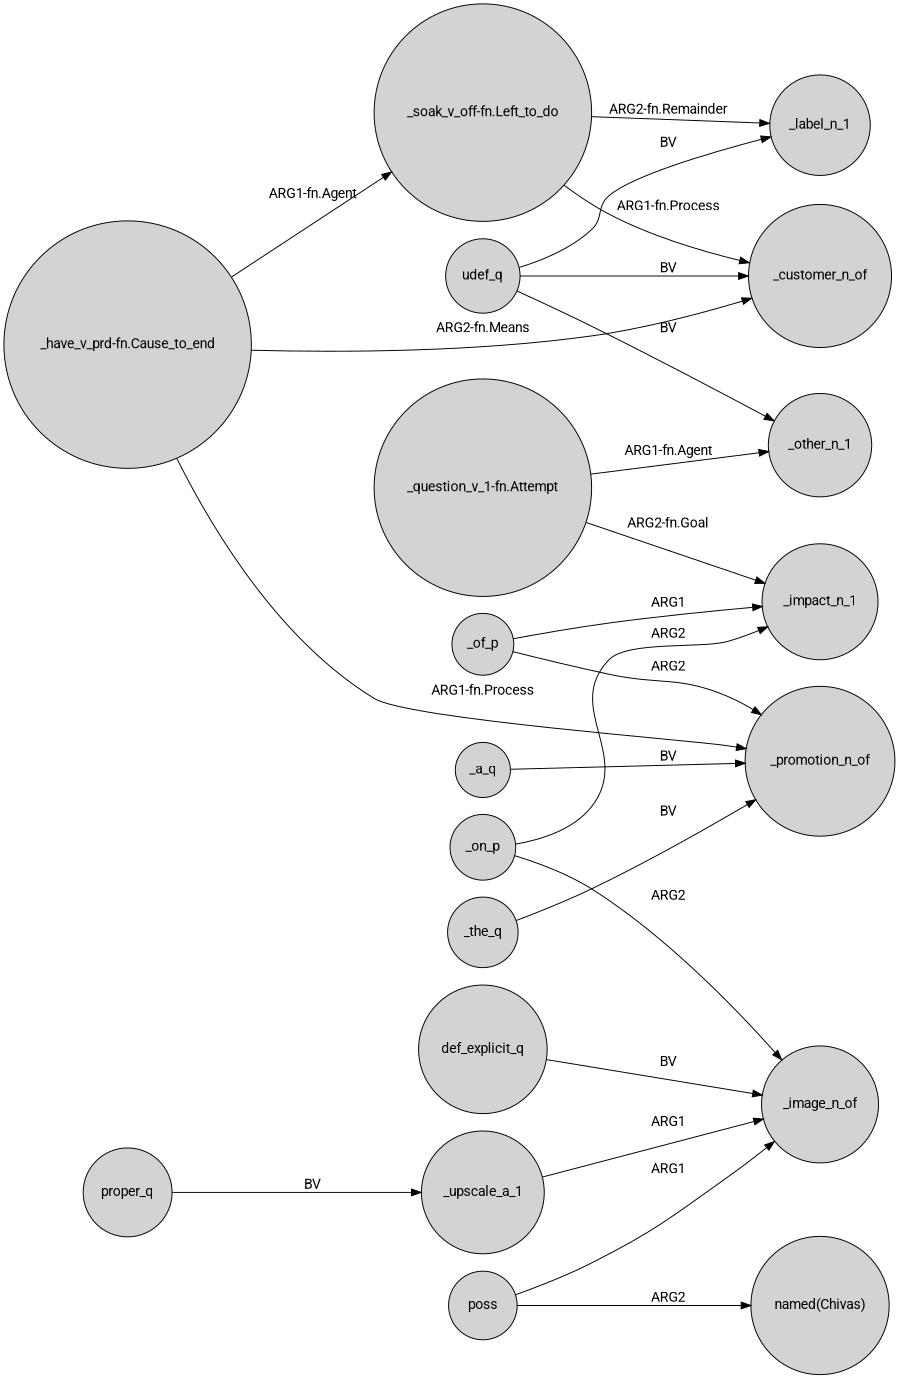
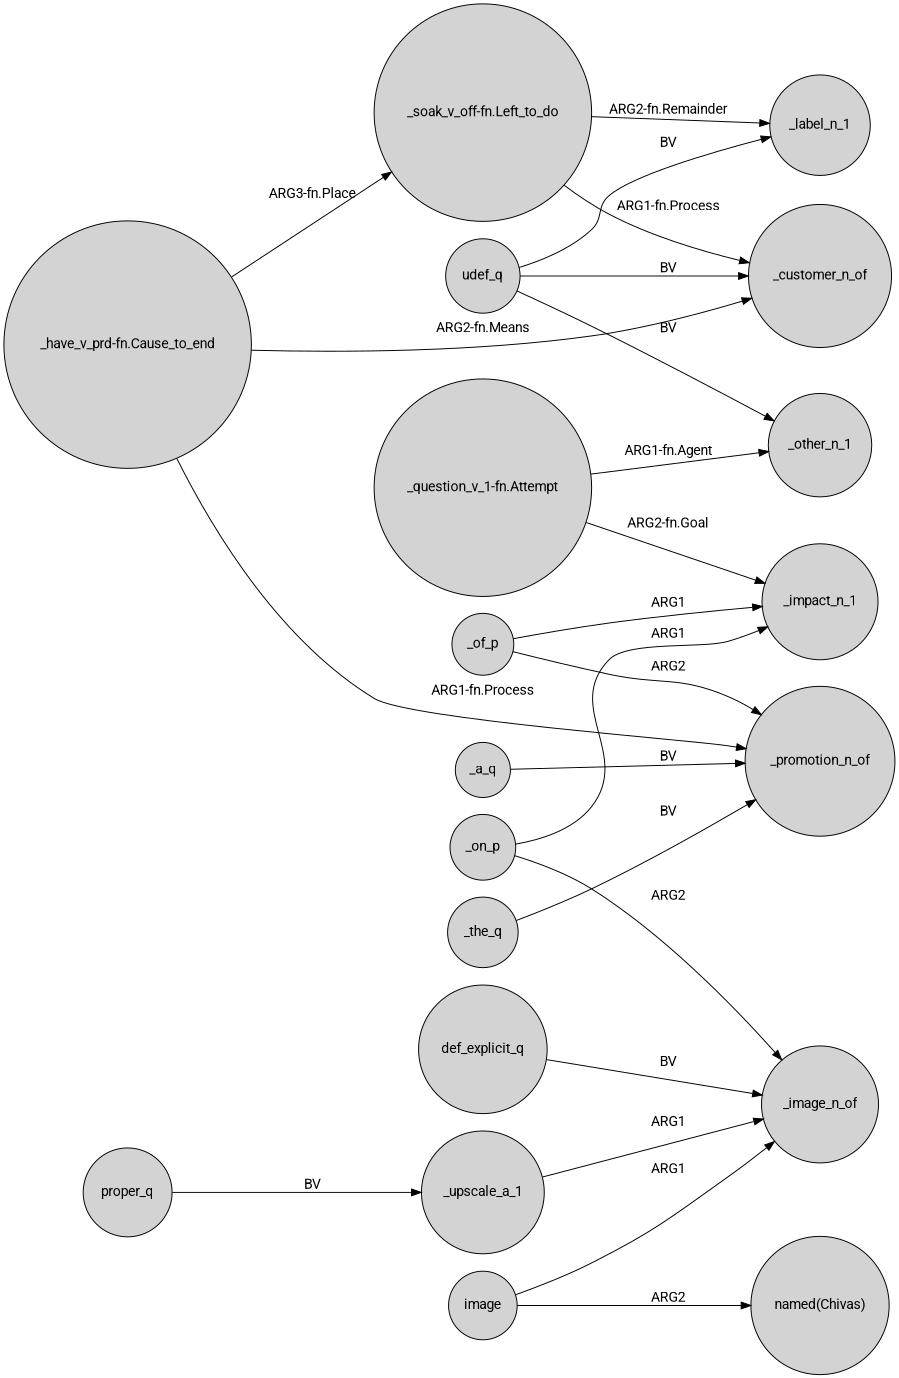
edge "_have_v_prd-fn.Cause_to_end" -> "_soak_v_off-fn.Left_to_do": label "ARG1-fn.Agent" -> "ARG3-fn.Place"
edge "_on_p" -> "_impact_n_1": label "ARG2" -> "ARG1"
node "poss": label "poss" -> "image"
